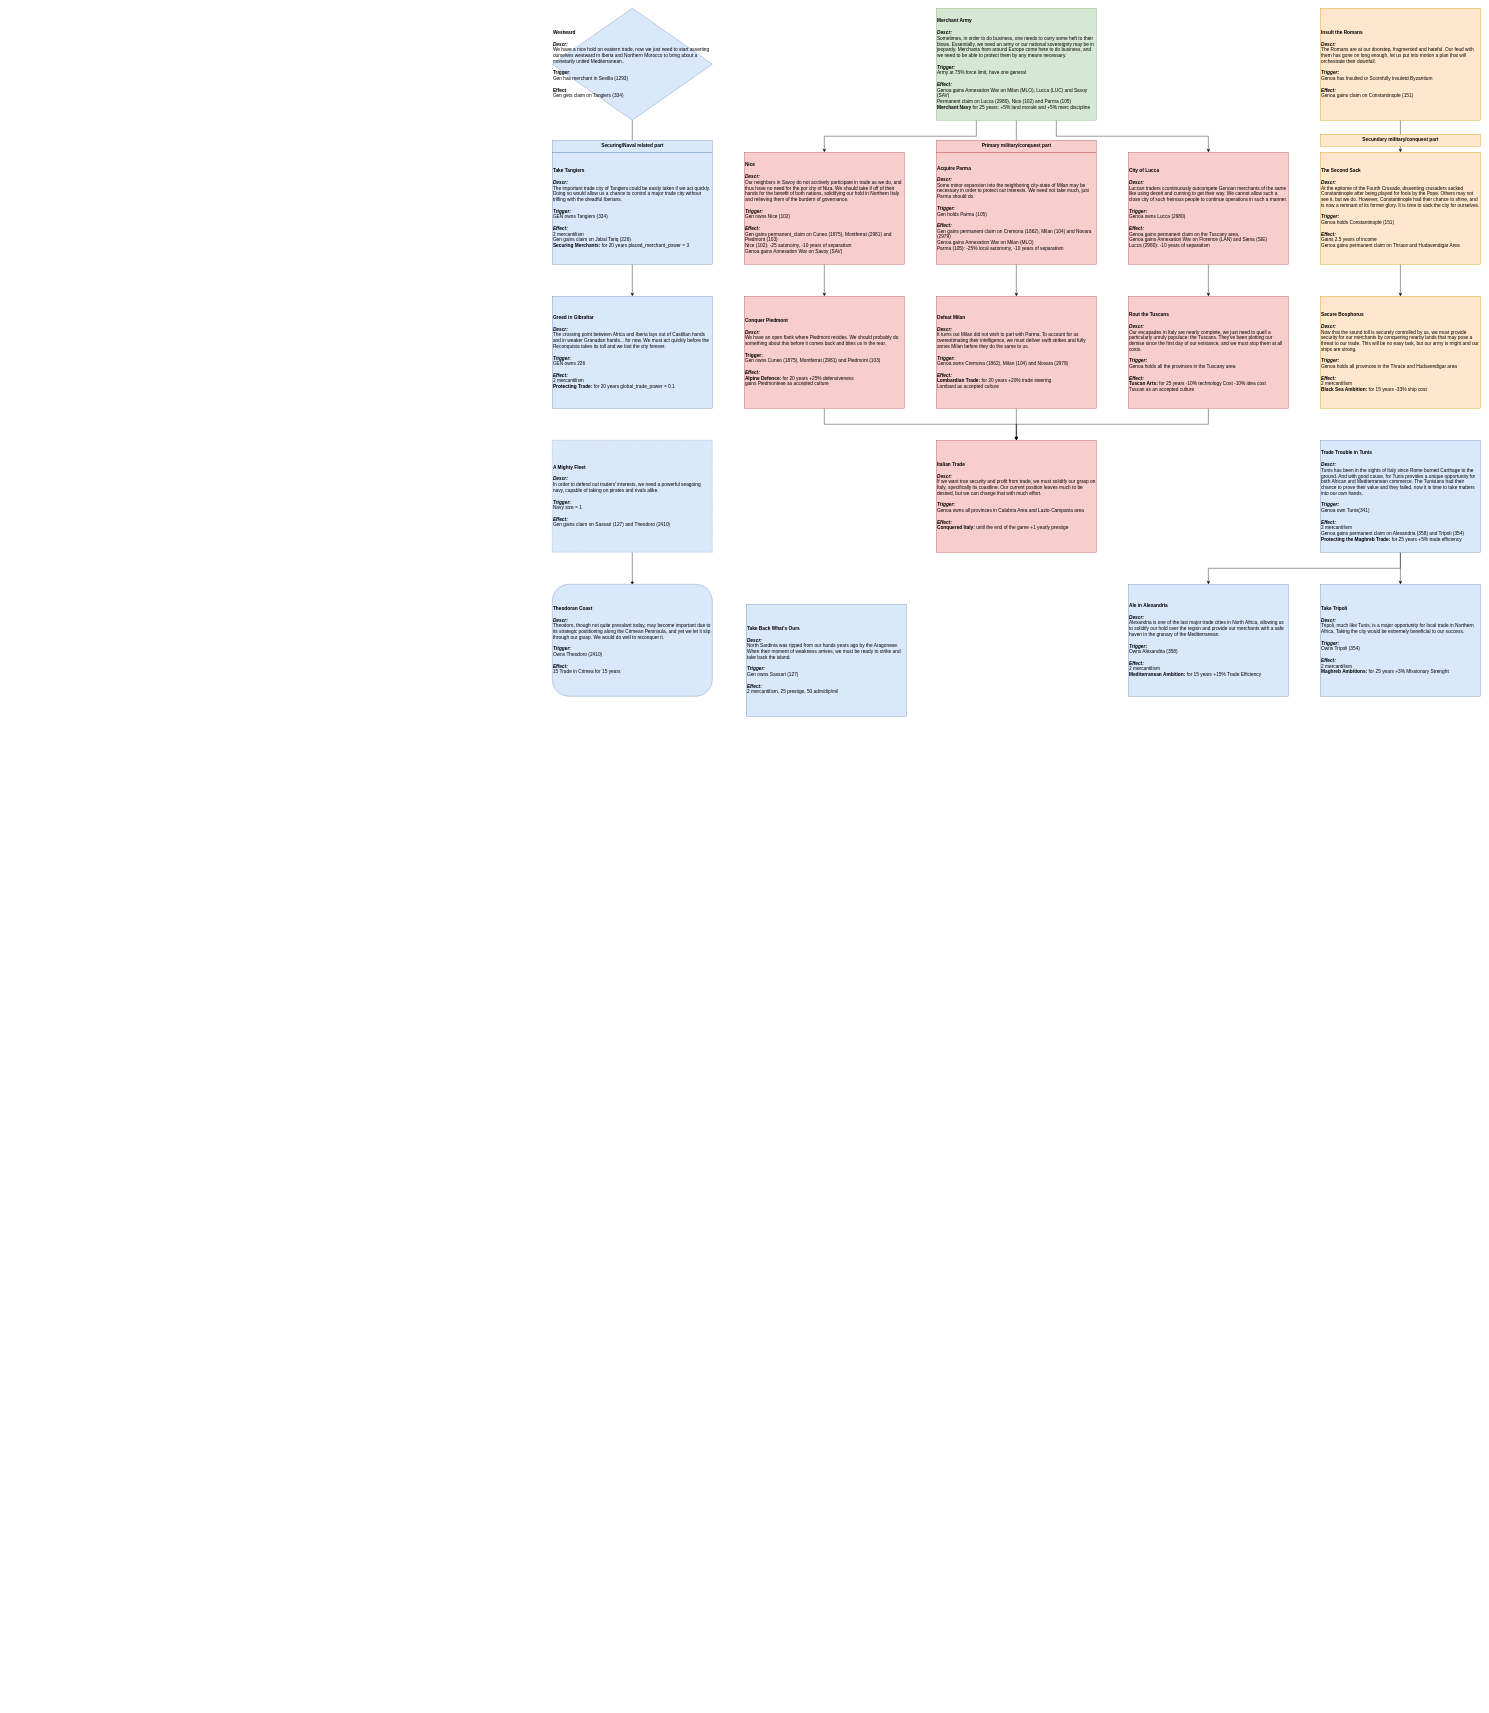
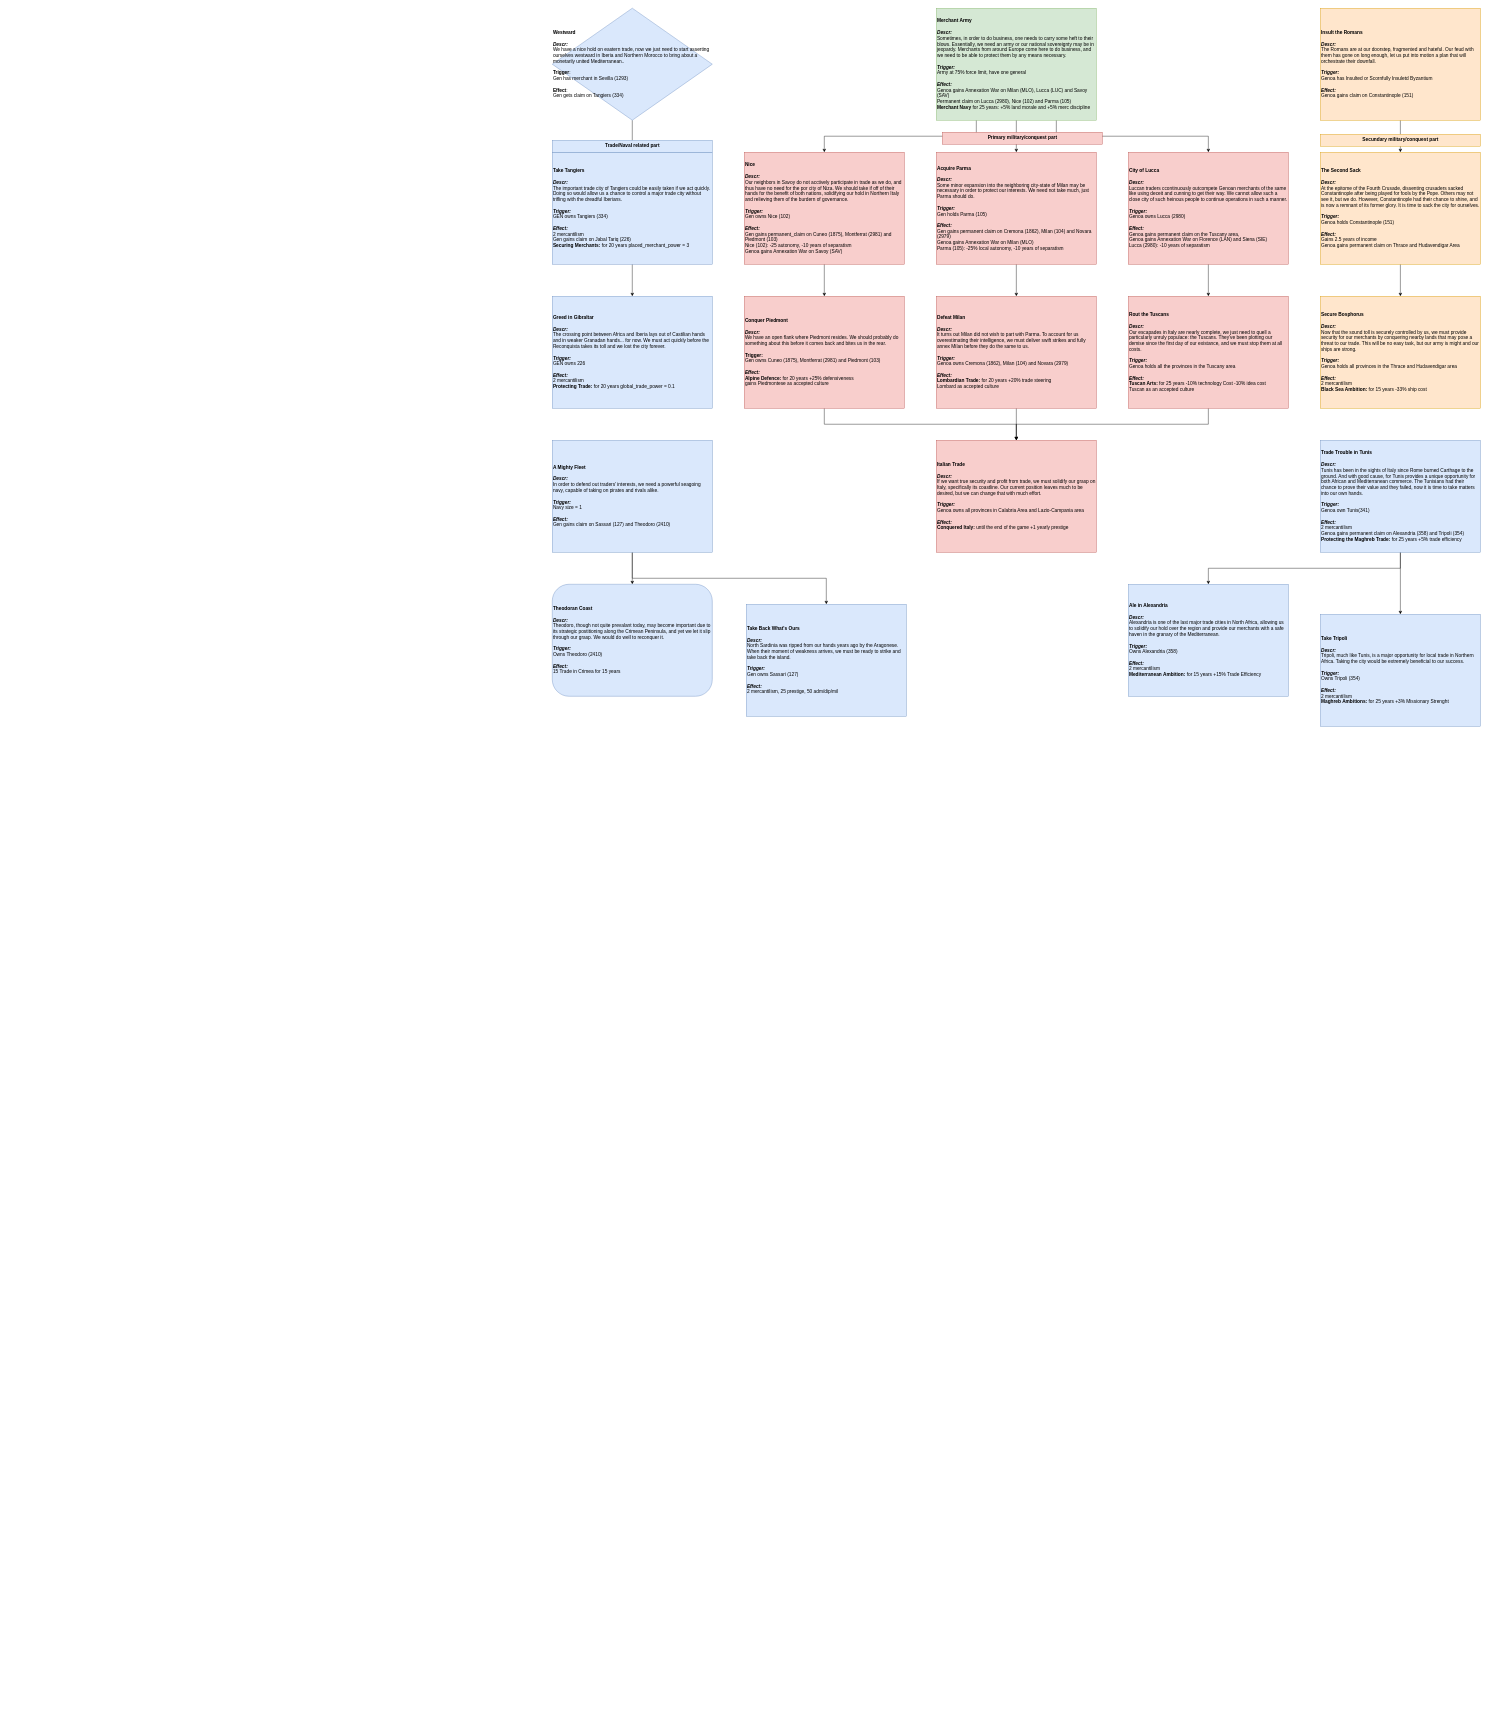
node "Securing/Naval related part": label "Securing/Naval related part" -> "Trade/Naval related part"
node "Primary military/conquest part": moved (1016, 146) -> (1022, 138)
node "A Mighty Fleet Descr: In order to defend out traders' interests, we need a powerful seagoing navy, capable of taking on pirates and rivals alike. Trigger: Navy size = 1 Effect: Gen gains claim on Sassari (127) and Theodoro (2410)": style dashed -> solid
edge "A Mighty Fleet Descr: In order to defend out traders' interests, we need a powerful seagoing navy, capable of taking on pirates and rivals alike. Trigger: Navy size = 1 Effect: Gen gains claim on Sassari (127) and Theodoro (2410)" -> "Theodoran Coast Descr: Theodoro, though not quite prevalant today, may become important due to its strategic postitioning along the Crimean Peninsula, and yet we let it slip through our grasp. We would do well to reconquer it. Trigger: Owns Theodoro (2410) Effect: 15 Trade in Crimea for 15 years": arrowhead diamond -> classic
edge "A Mighty Fleet Descr: In order to defend out traders' interests, we need a powerful seagoing navy, capable of taking on pirates and rivals alike. Trigger: Navy size = 1 Effect: Gen gains claim on Sassari (127) and Theodoro (2410)" -> "Take Back What's Ours Descr: North Sardinia was ripped from our hands years ago by the Aragonese. When their moment of weakness arrives, we must be ready to strike and take back the island. Trigger: Gen owns Sassari (127) Effect: 2 mercantilism, 25 prestige, 50 adm/dip/mil": added
node "Take Tripoli Descr: Tripoli, much like Tunis, is a major opportunity for local trade in Northern Africa. Taking the city would be extremely beneficial to our success. Trigger: Owns Tripoli (354) Effect: 2 mercantilism Maghreb Ambitions: for 25 years +3% Missionary Strenght": moved (1400, 640) -> (1400, 670)
